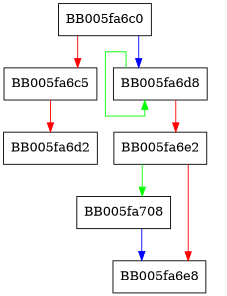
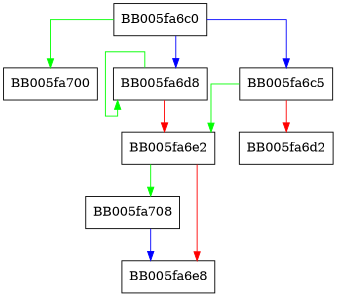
edge "BB005fa6c0" -> "BB005fa6c5": color red -> blue
node "BB005fa700": added
edge "BB005fa6c5" -> "BB005fa6e2": added
